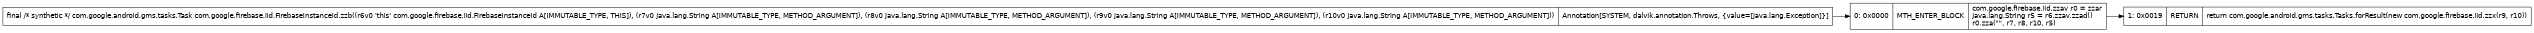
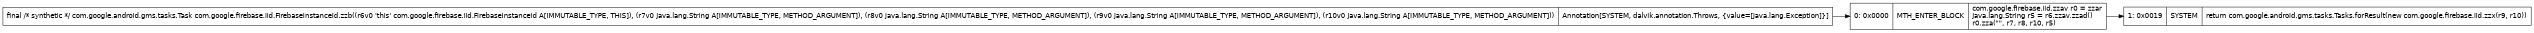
node "1: 0x0019": text "RETURN" -> "SYSTEM"
